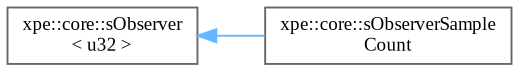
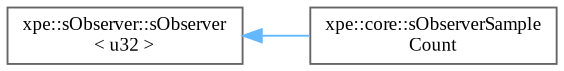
node "xpe::core::sObserver < u32 >": label "xpe::core::sObserver < u32 >" -> "xpe::sObserver::sObserver < u32 >"
